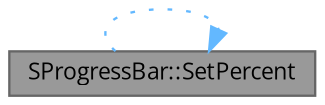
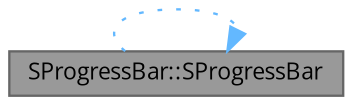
node "SProgressBar::SetPercent": label "SProgressBar::SetPercent" -> "SProgressBar::SProgressBar"
